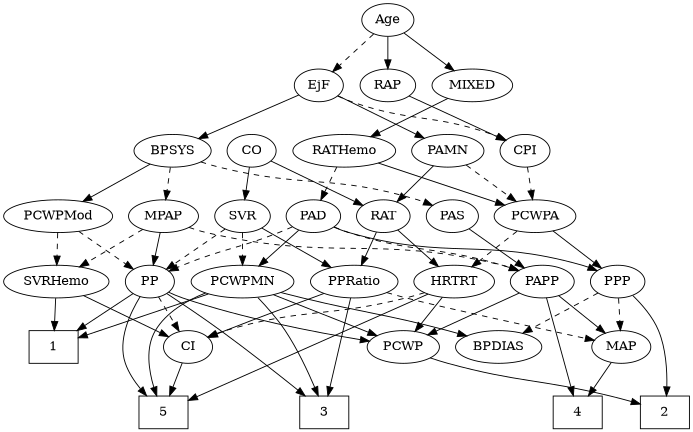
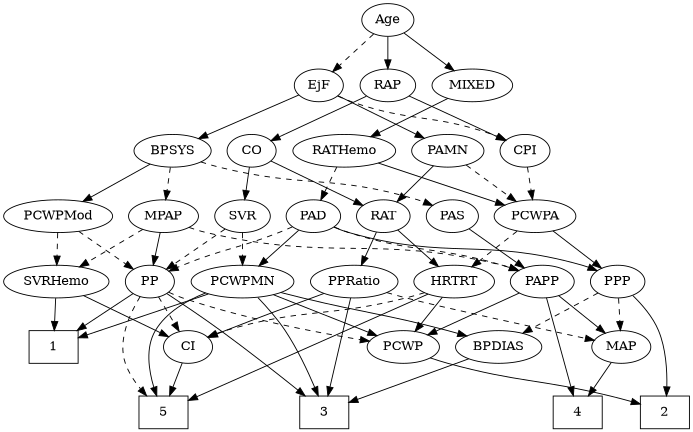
edge "RAP" -> "CO": added
edge "SVR" -> "PPRatio": removed
edge "PP" -> "PCWP": style solid -> dashed
edge "PP" -> "5": style solid -> dashed
edge "BPDIAS" -> "3": added
